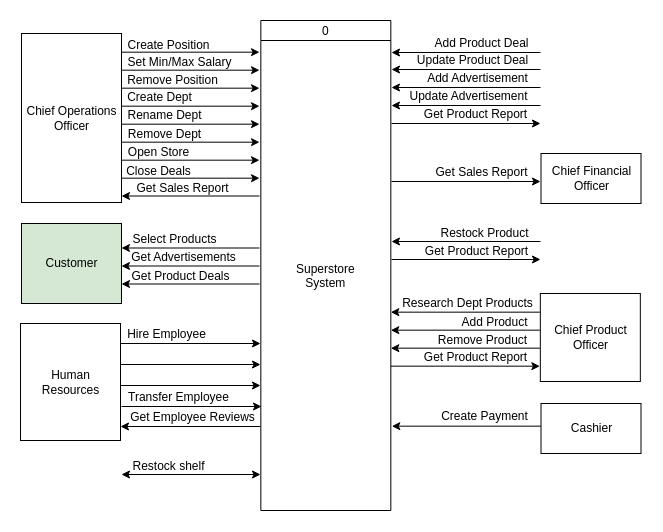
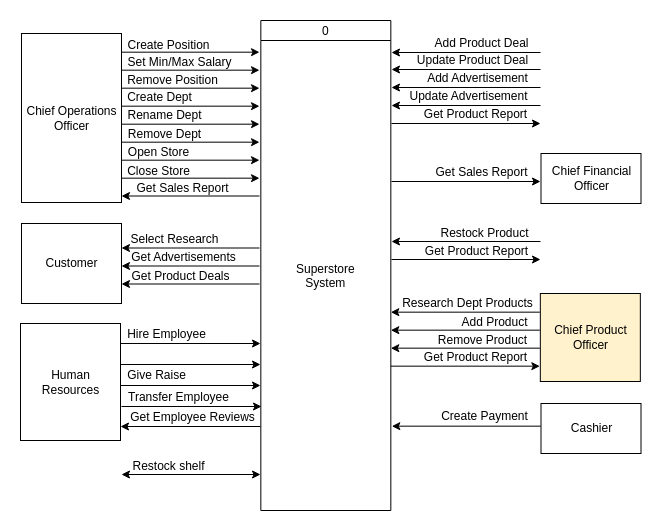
node "Close Deals": label "Close Deals" -> "Close Store"
node "Select Products": label "Select Products" -> "Select Research"
node "Customer": fillcolor #d5e8d4 -> #ffffff
node "Chief Product Officer": fillcolor #ffffff -> #fff2cc
node "Give Raise": added
